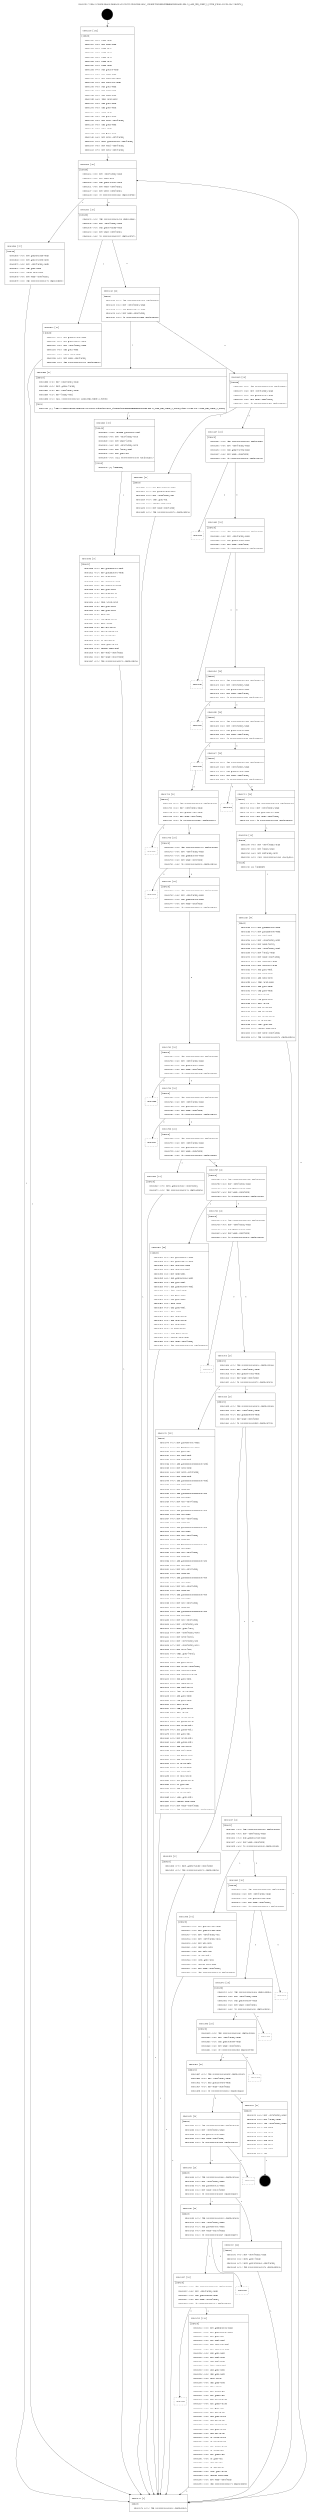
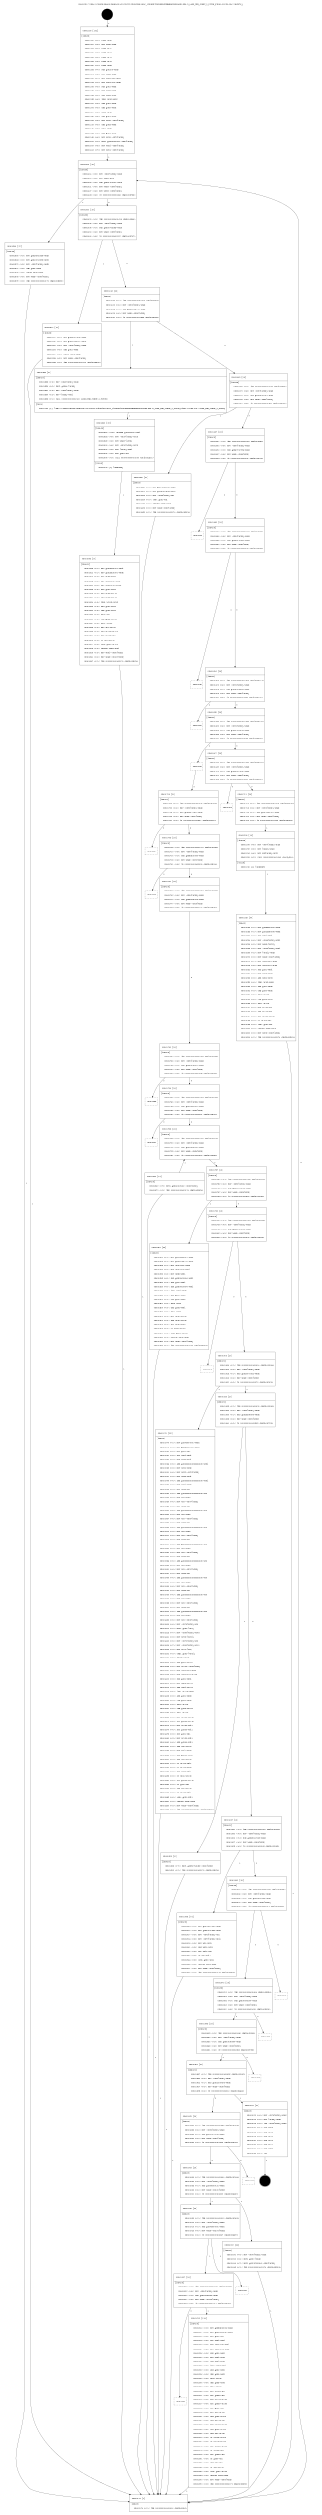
edge "0x4017bb [28]" -> "0x401e6c [12]": reversed
